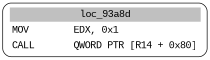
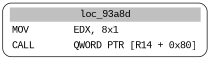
node "loc_93a8d": text "MOV        EDX, 0x1" -> "MOV        EDX, 8x1"
